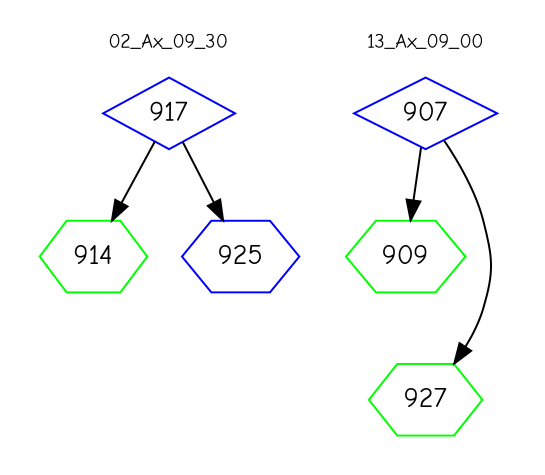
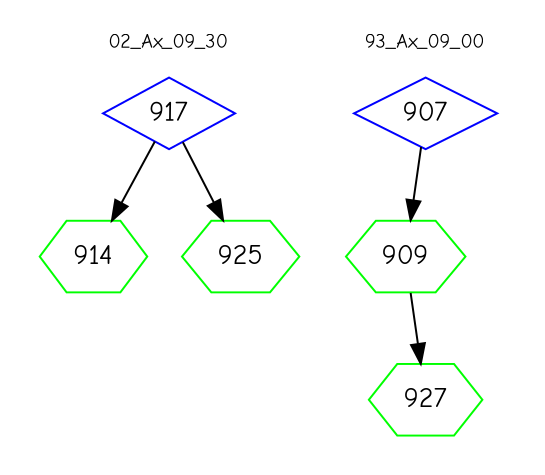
cluster "13_Ax_09_00": label "13_Ax_09_00" -> "93_Ax_09_00"
edge "907" -> "927": now "909" -> "927"
node "925": color blue -> green
